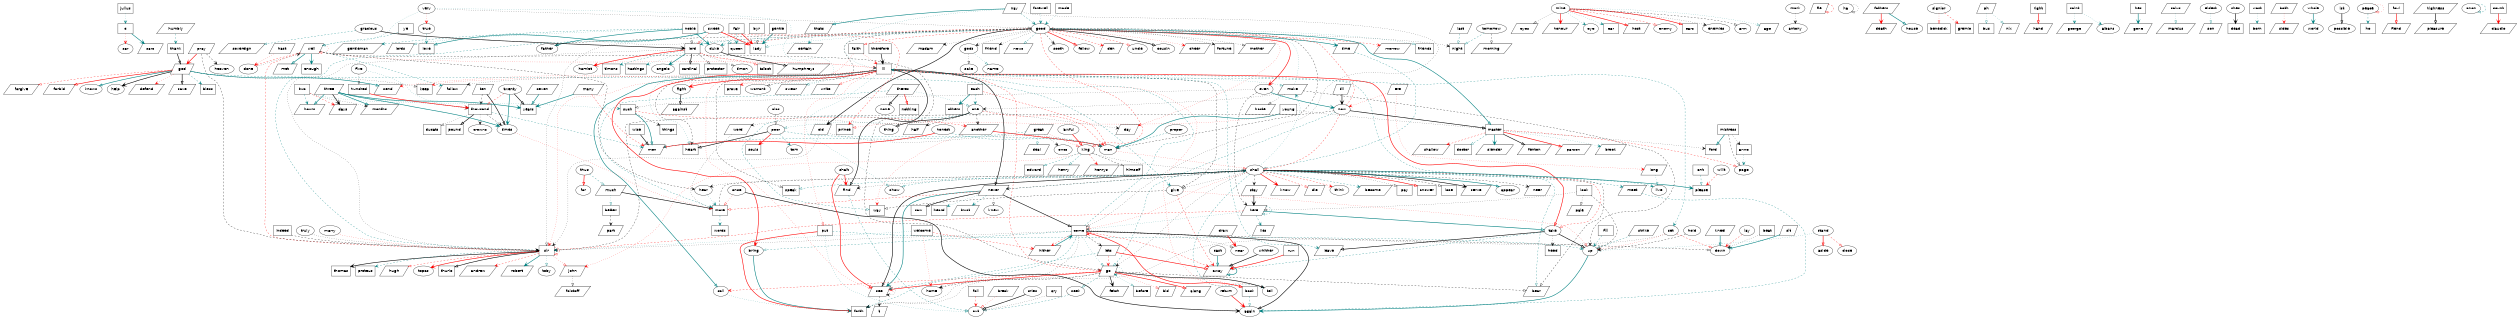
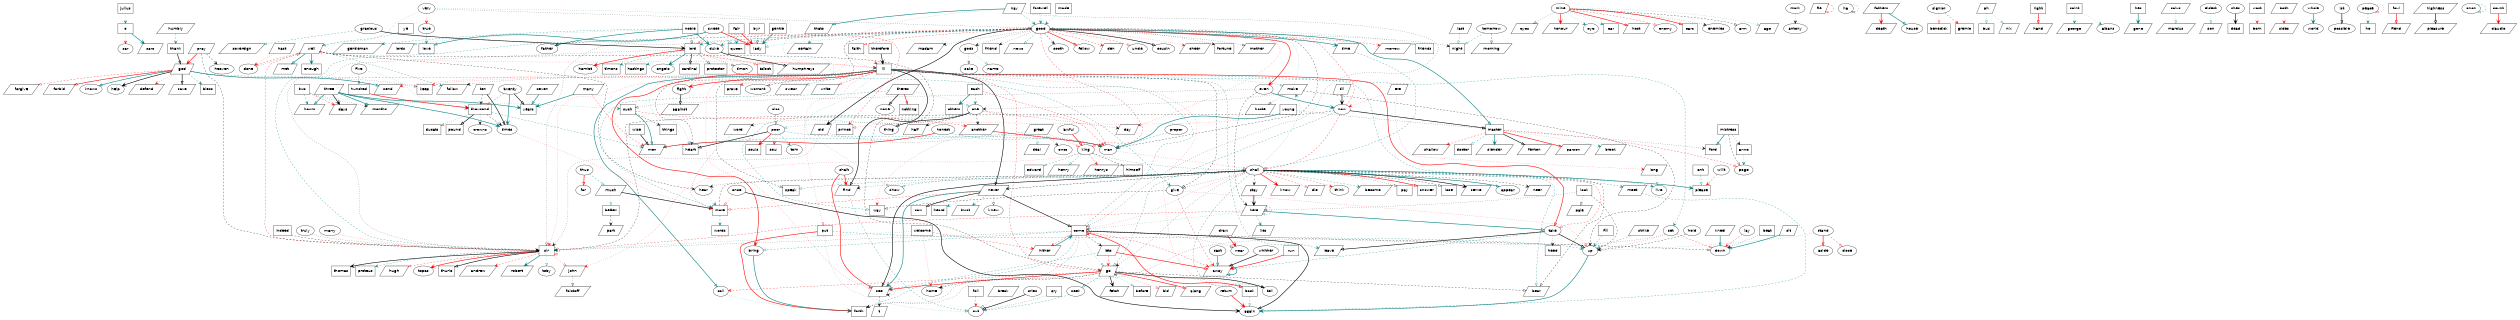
edge "wast" -> "born": color teal -> red
edge "done" -> "well": arrowhead vee -> onormal
node "soul": added
